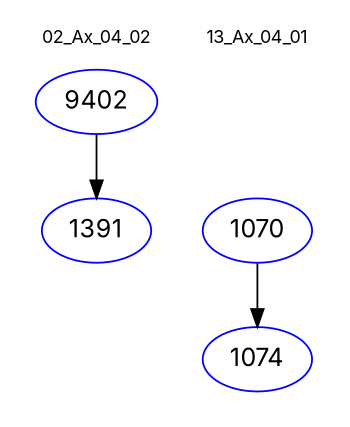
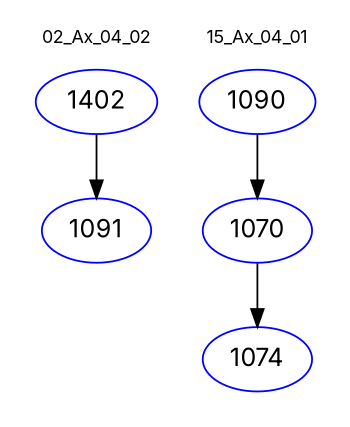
cluster "13_Ax_04_01": label "13_Ax_04_01" -> "15_Ax_04_01"
node "9402": label "9402" -> "1402"
node "1090": added
node "1391": label "1391" -> "1091"
